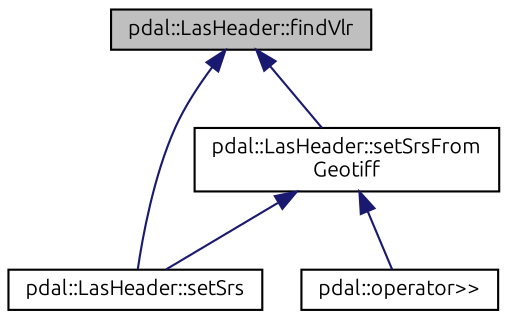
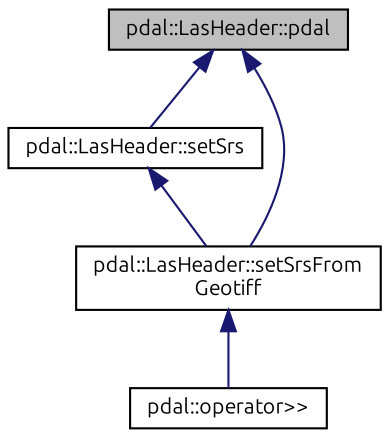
node "pdal::LasHeader::findVlr": label "pdal::LasHeader::findVlr" -> "pdal::LasHeader::pdal"
edge "pdal::LasHeader::setSrs" -> "pdal::LasHeader::setSrsFrom Geotiff": reversed
